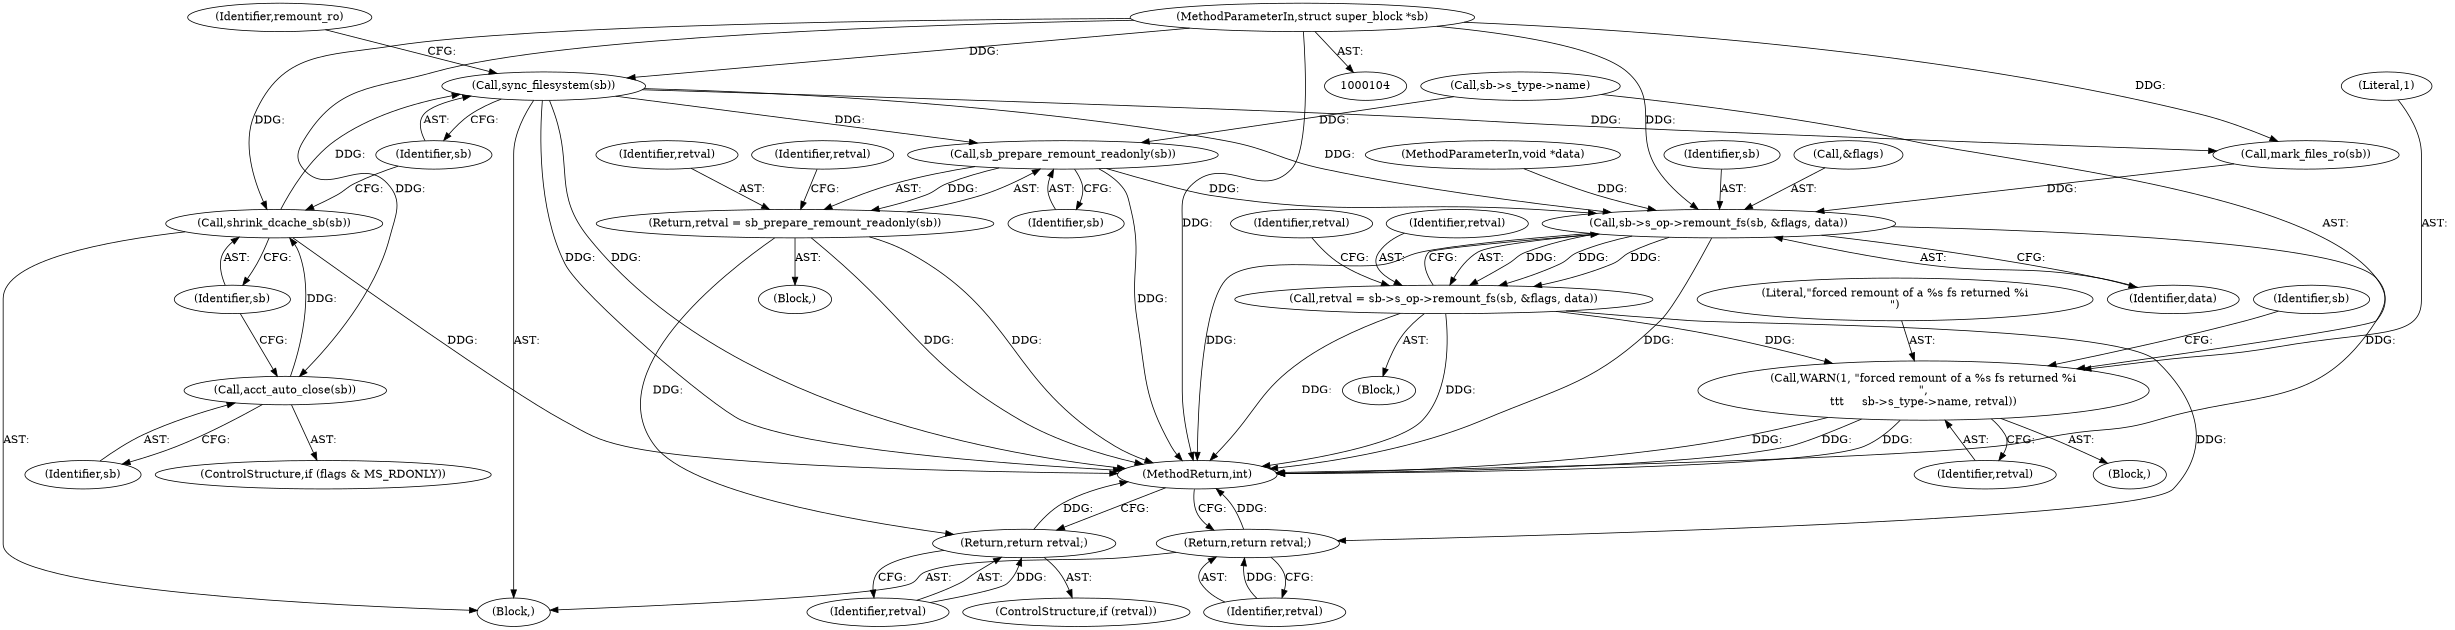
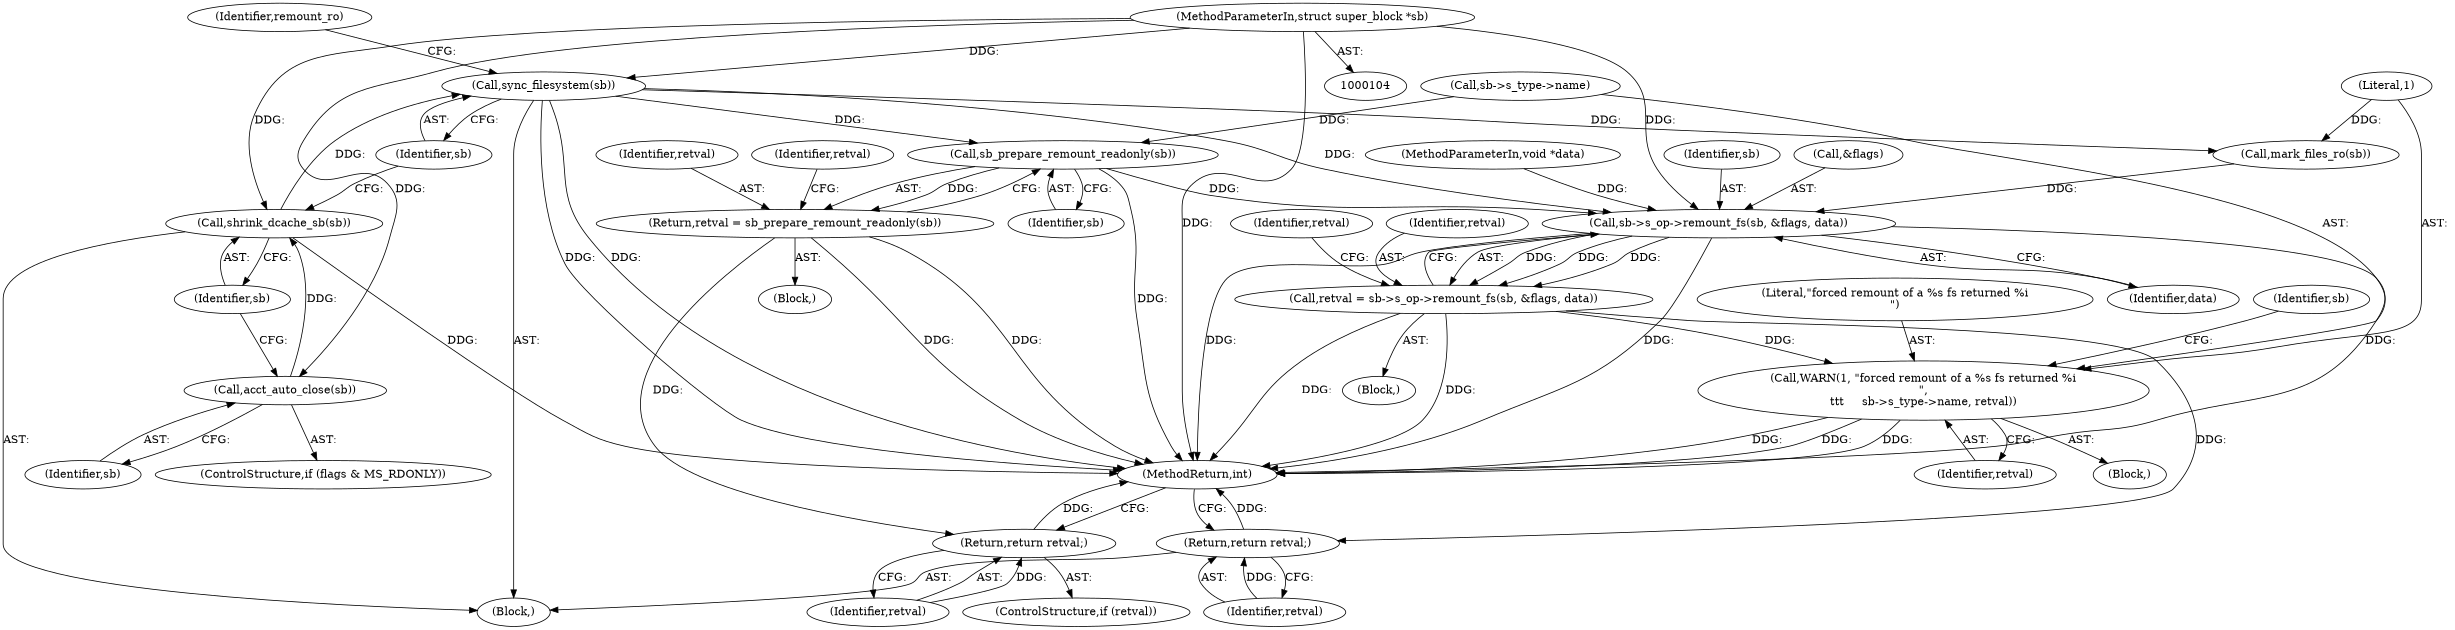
edge "(MethodParameterIn,struct super_block *sb)" -> "(Call,mark_files_ro(sb))": now "(Literal,1)" -> "(Call,mark_files_ro(sb))"
edge "(Return,retval = sb_prepare_remount_readonly(sb))" -> "(Call,sb_prepare_remount_readonly(sb))": label "AST: " -> "CFG: "
